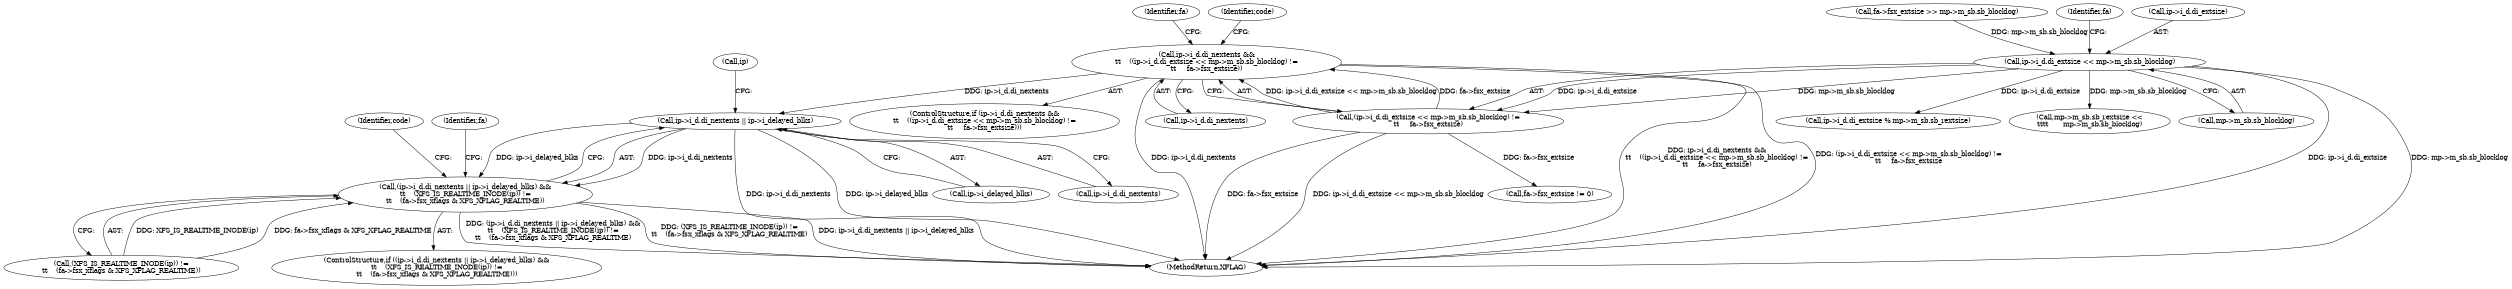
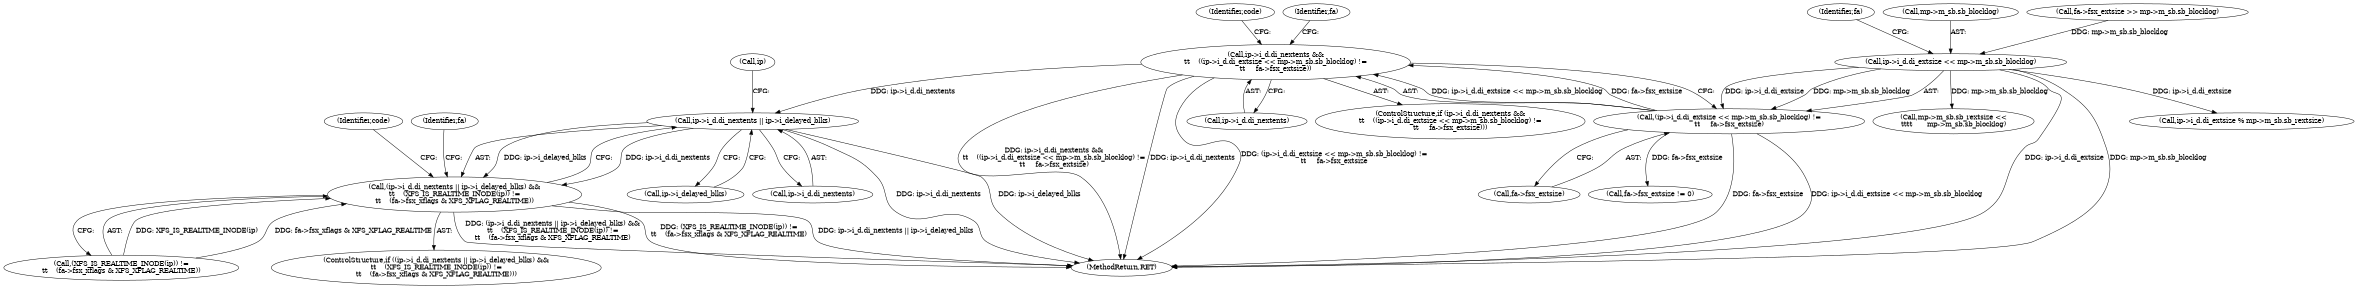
node "(Call,ip->i_d.di_extsize)": removed
edge "(Call,ip->i_d.di_extsize << mp->m_sb.sb_blocklog)" -> "(Call,mp->m_sb.sb_blocklog)": removed, label "CFG:"
edge "(Call,ip->i_d.di_nextents || ip->i_delayed_blks)" -> "(Call,ip->i_delayed_blks)": label "AST: " -> "CFG: "
node "(Call,fa->fsx_extsize)": added
node "(MethodReturn,XFLAG)": label "(MethodReturn,XFLAG)" -> "(MethodReturn,RET)"
